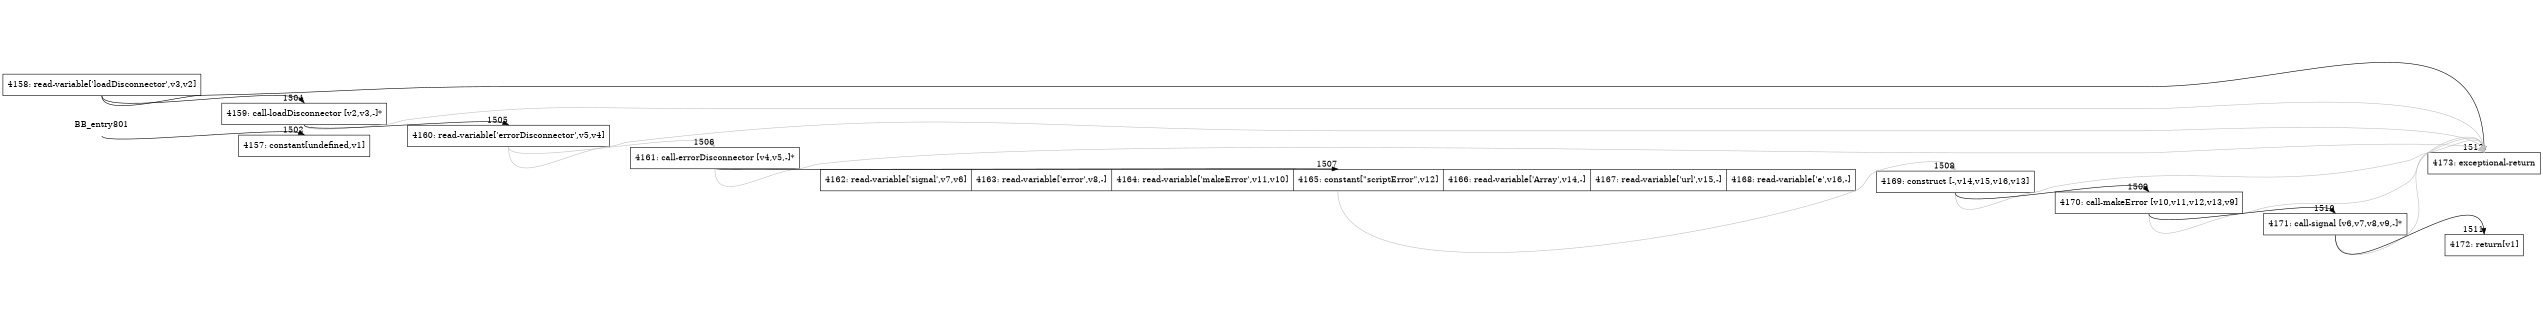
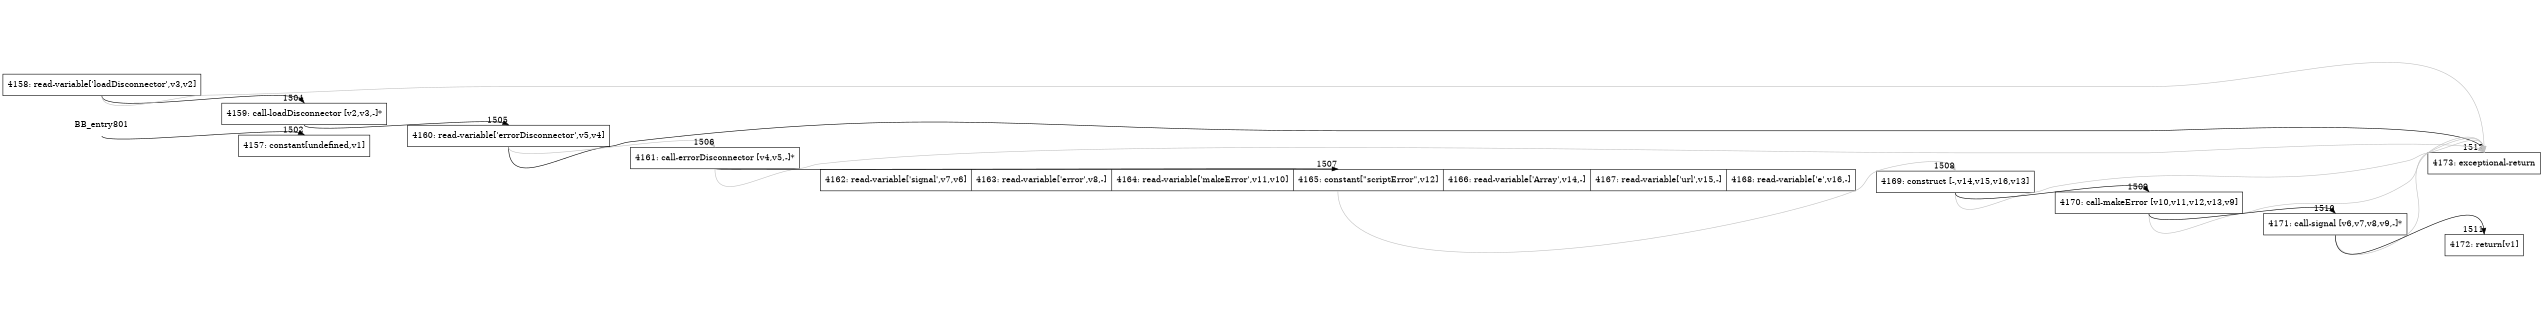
edge "4158: read-variable['loadDisconnector',v3,v2]" -> "4173: exceptional-return": color black -> gray
edge "4159: call-loadDisconnector [v2,v3,-]*" -> "4173: exceptional-return": removed
edge "4160: read-variable['errorDisconnector',v5,v4]" -> "4173: exceptional-return": color gray -> black
